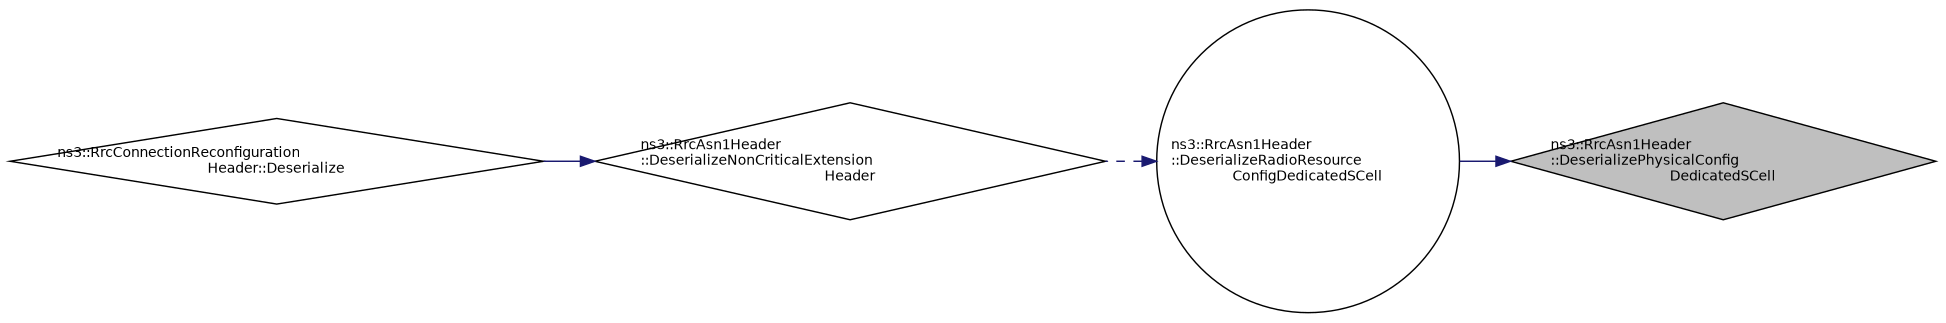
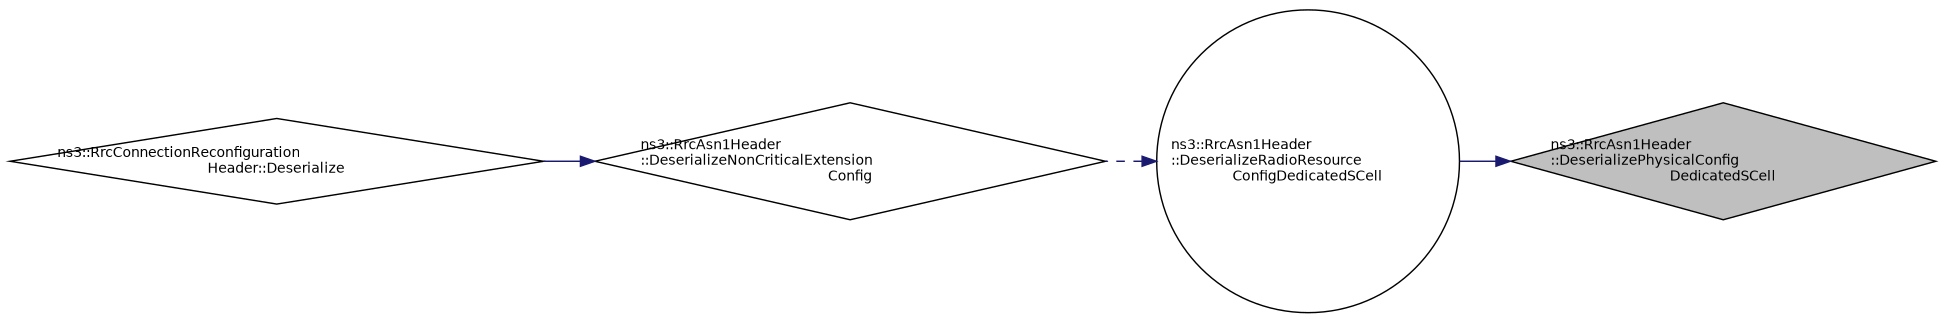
node "ns3::RrcAsn1Header ::DeserializeNonCriticalExtension Header": label "ns3::RrcAsn1Header ::DeserializeNonCriticalExtension Header" -> "ns3::RrcAsn1Header ::DeserializeNonCriticalExtension Config"
